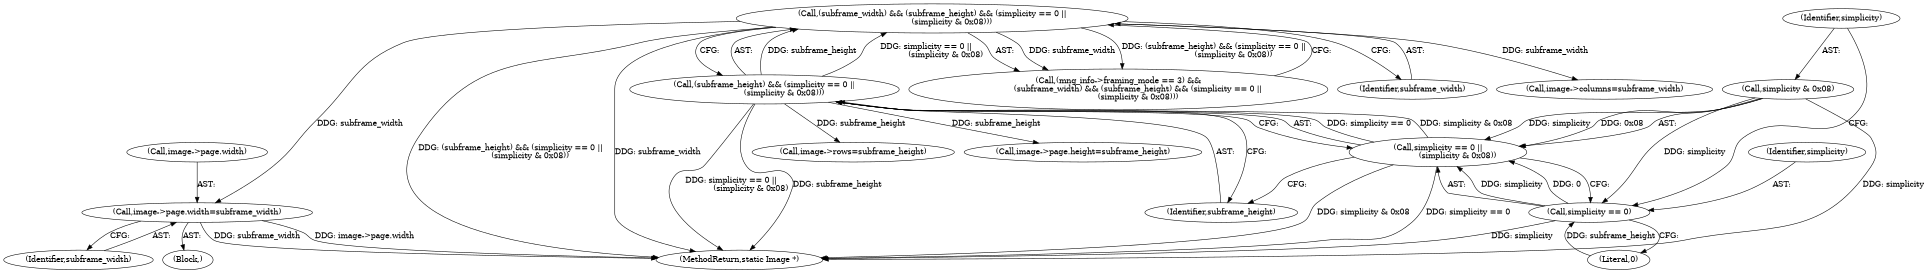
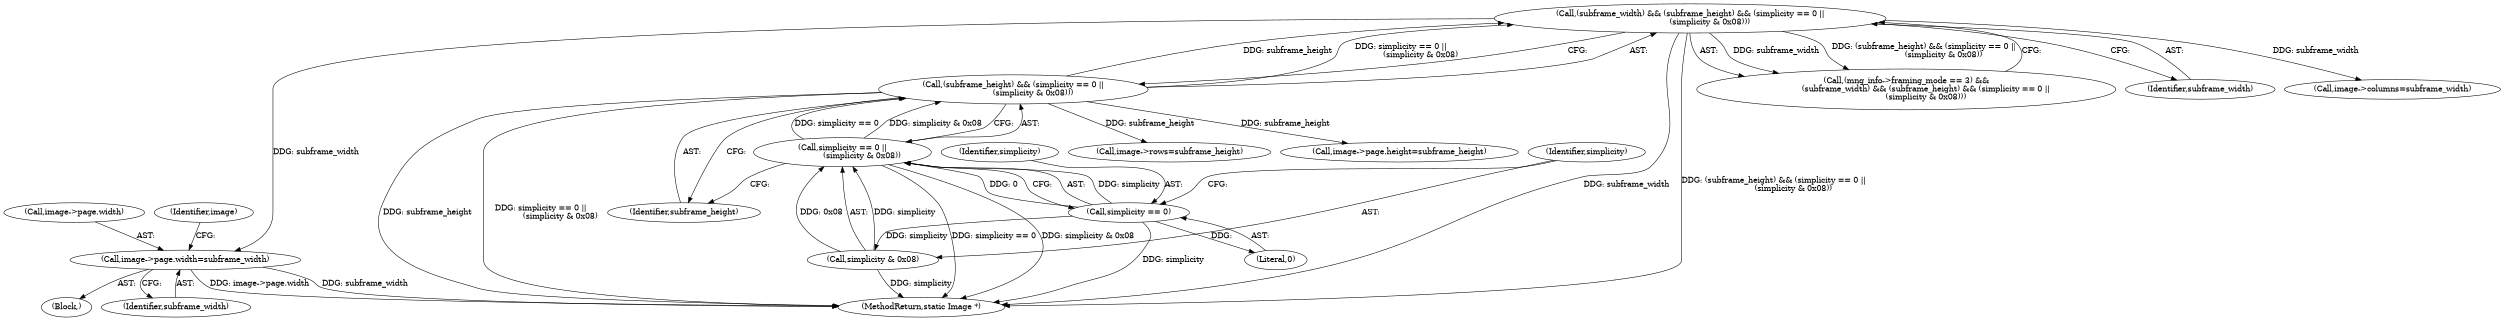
edge "(Call,simplicity & 0x08)" -> "(Call,simplicity == 0)": reversed
node "(Identifier,image)": added
edge "(Literal,0)" -> "(Call,simplicity == 0)": label "DDG: subframe_height" -> "AST: "
edge "(Call,simplicity == 0)" -> "(Literal,0)": label "CFG: " -> "DDG: "
